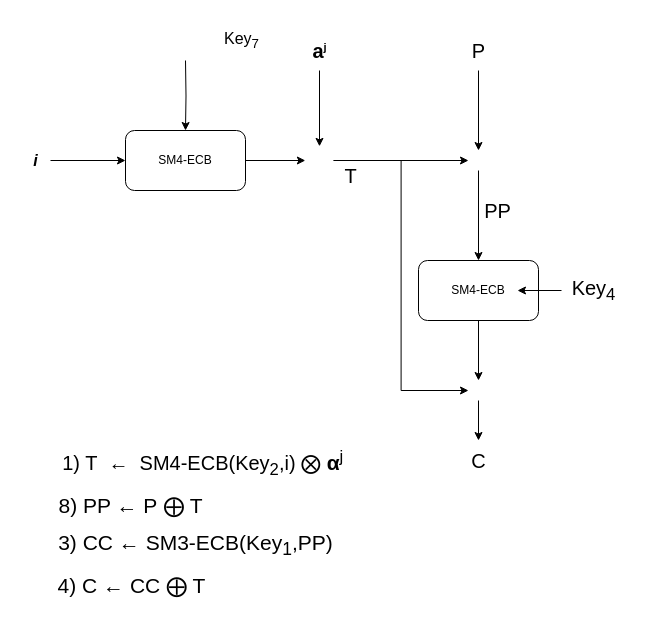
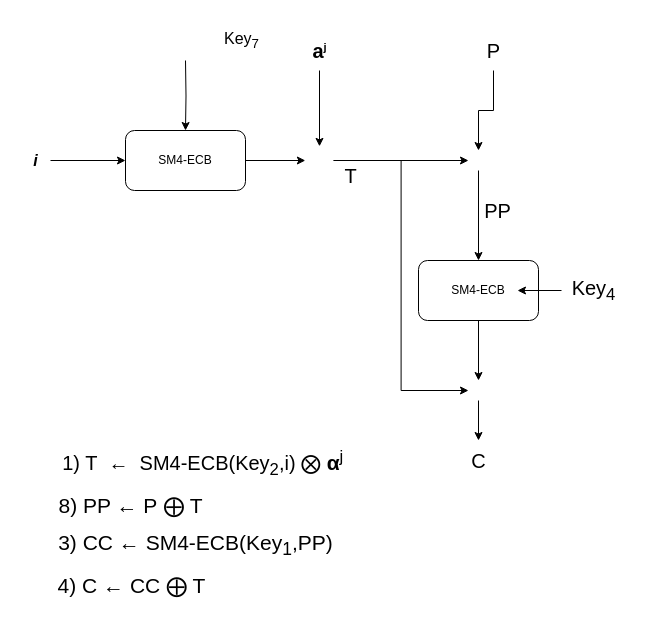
node "P": moved (479, 51) -> (494, 51)
node "3) CC ← SM3-ECB(Key1,PP)": label "3) CC ← SM3-ECB(Key1,PP)" -> "3) CC ← SM4-ECB(Key1,PP)"
